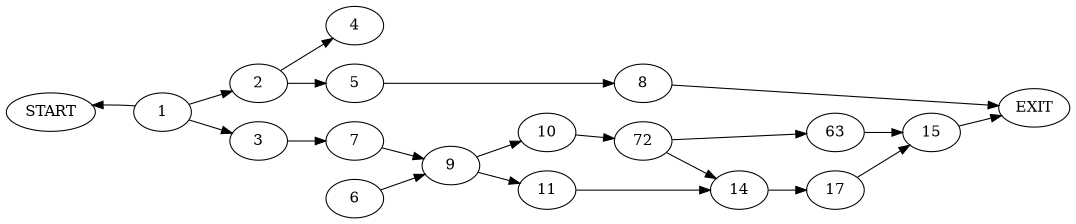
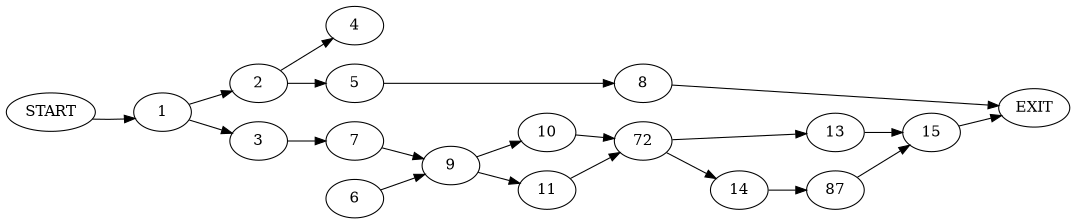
edge "1" -> "START": reversed
node "63": label "63" -> "13"
edge "11" -> "14": now "11" -> "72"
node "17": label "17" -> "87"
